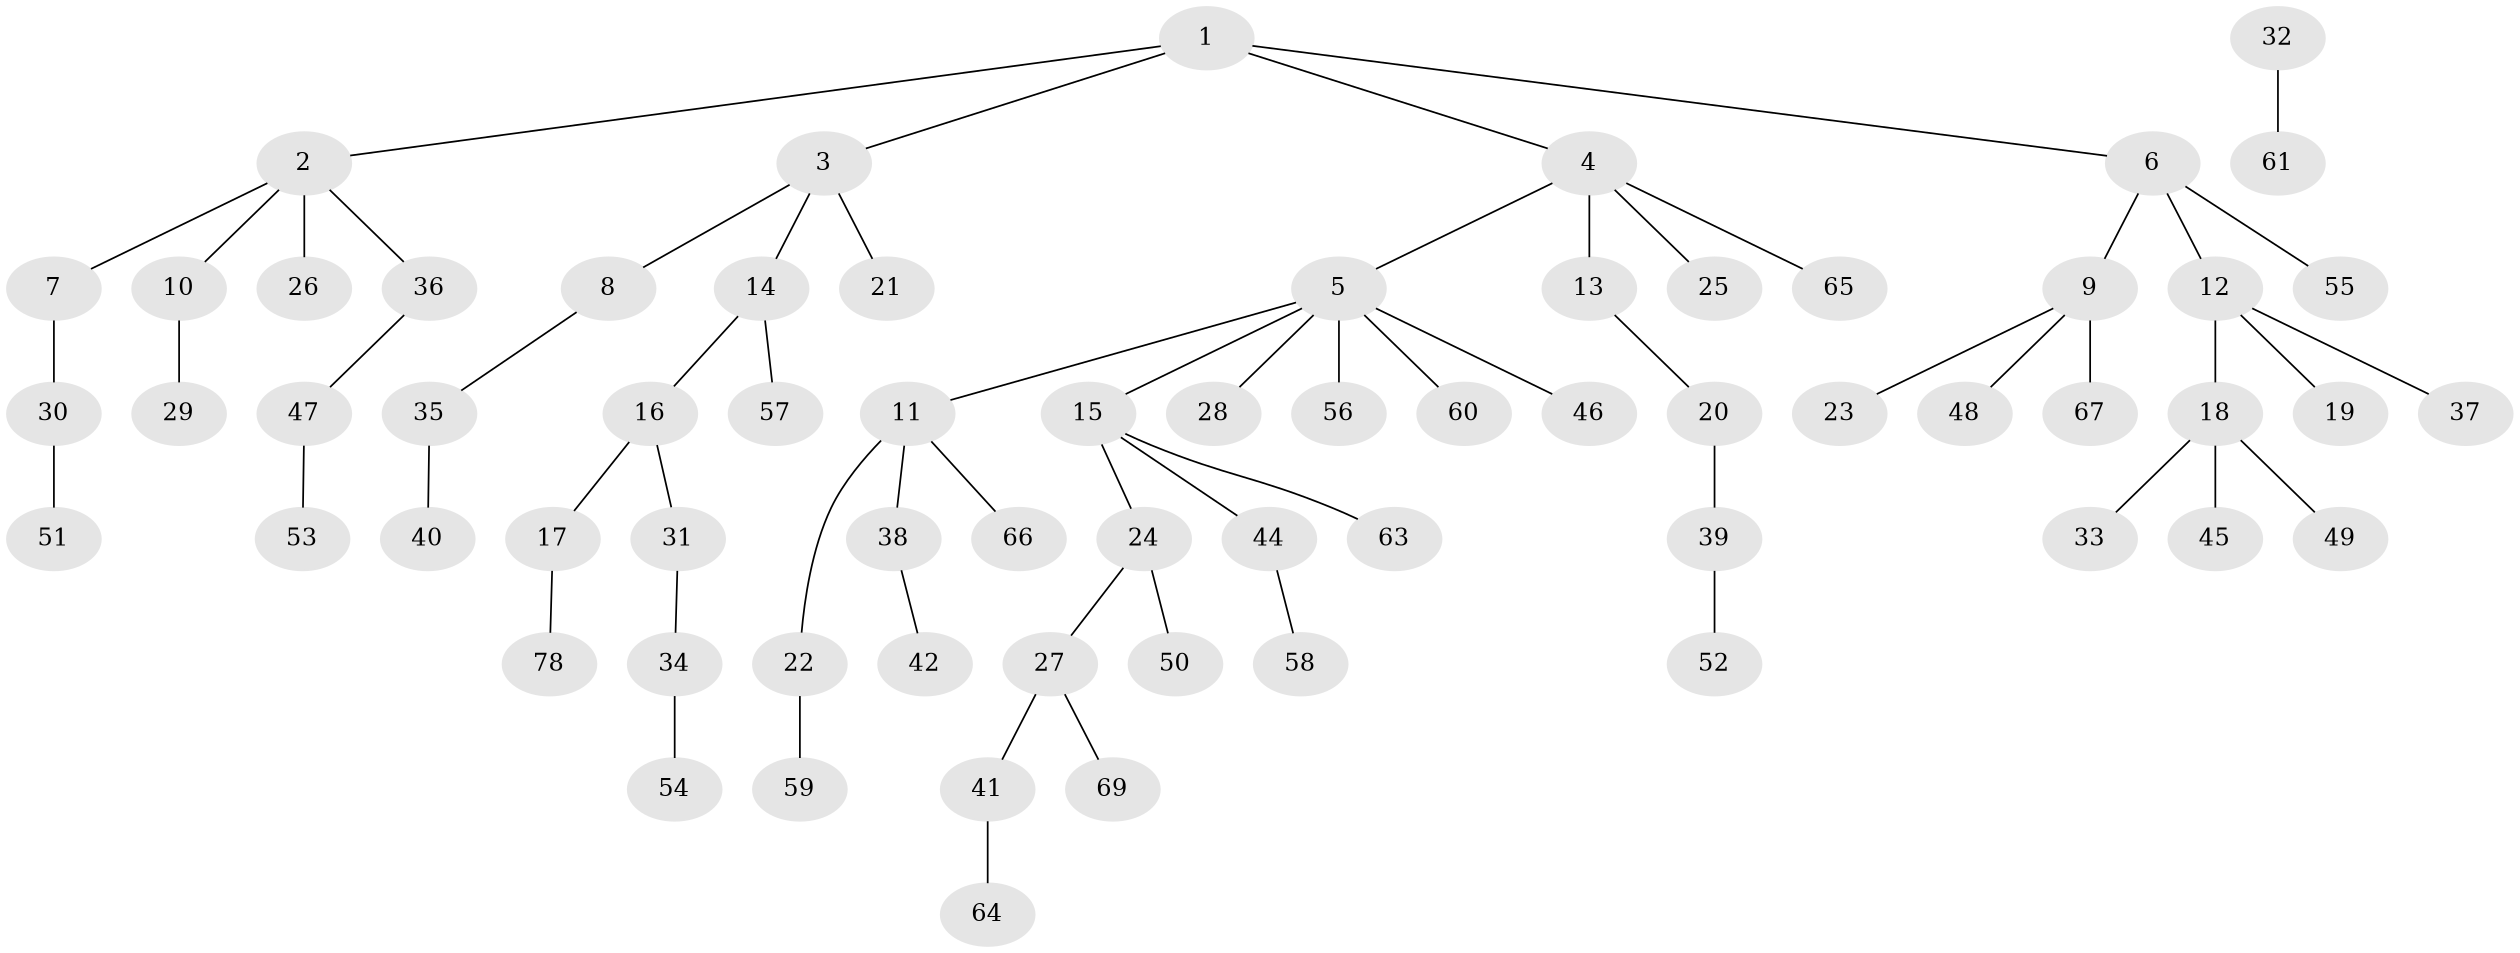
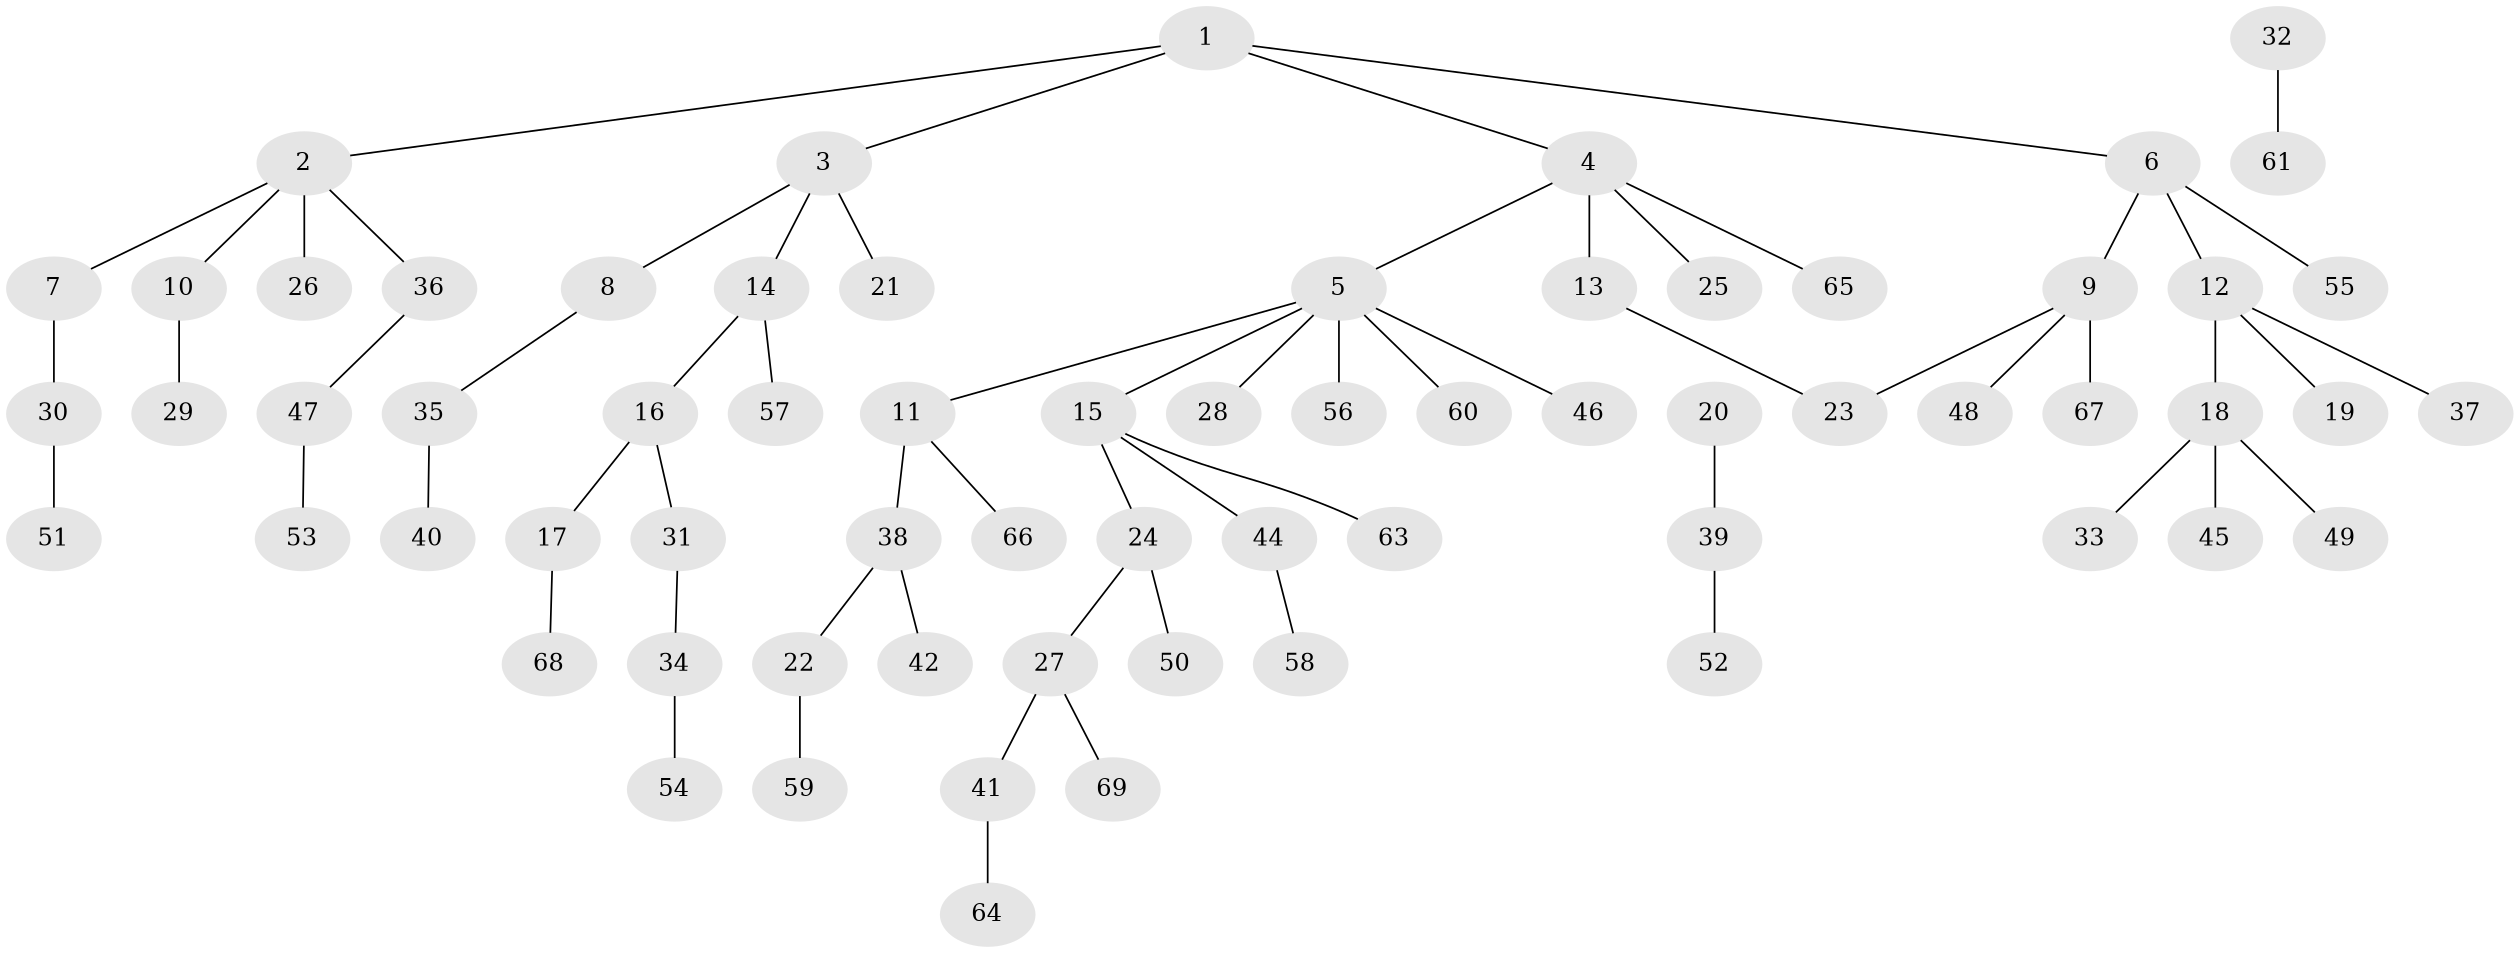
edge "13" -- "20": now "13" -- "23"
edge "11" -- "22": now "38" -- "22"
node "78": label "78" -> "68"
